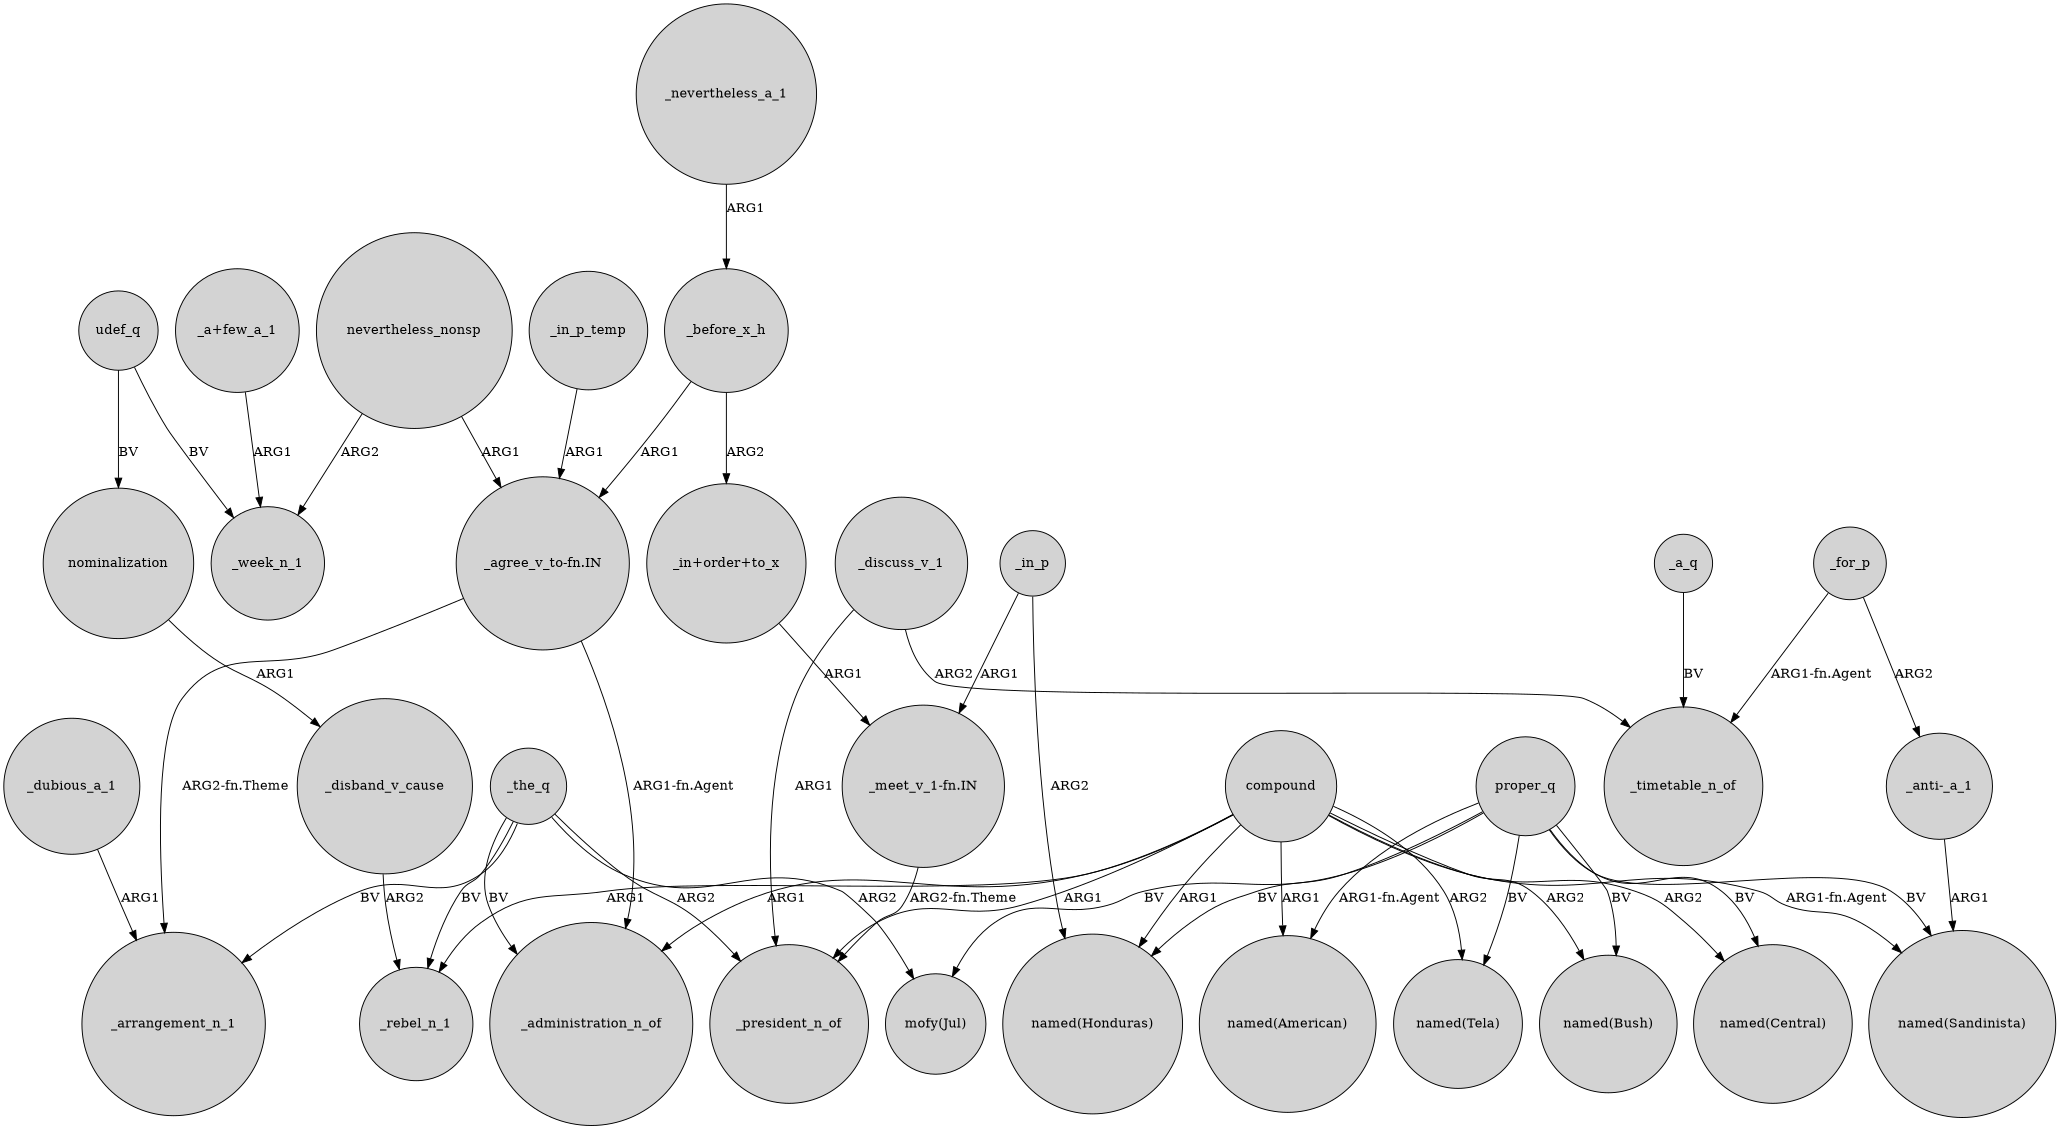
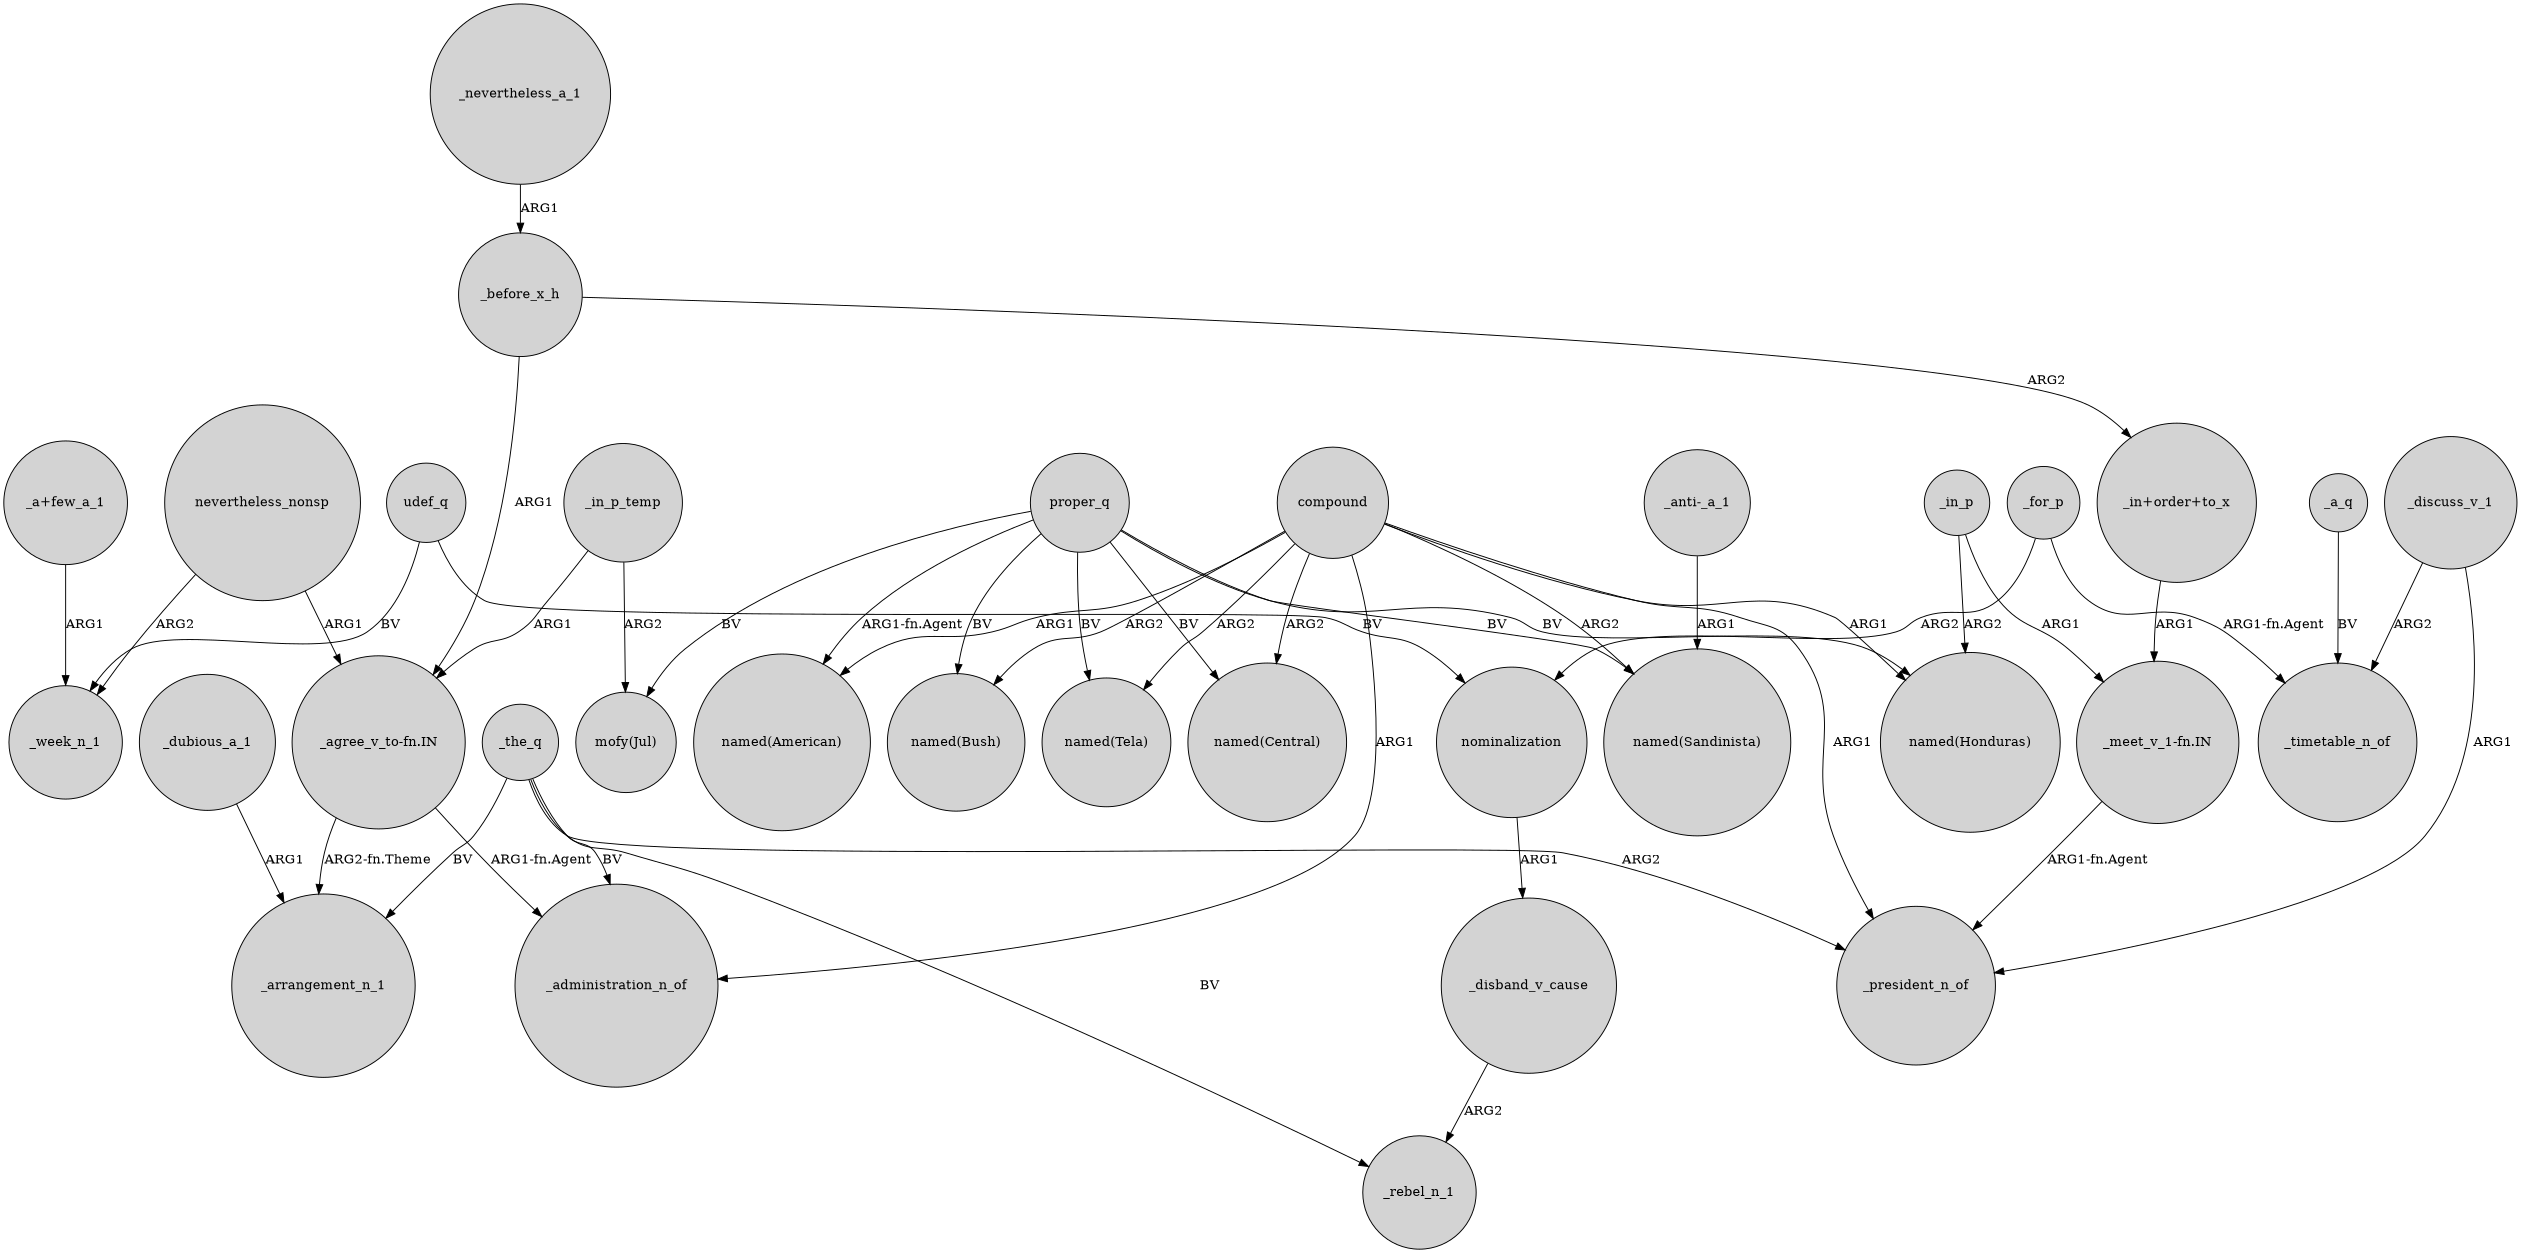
edge "_for_p" -> "_anti-_a_1": now "_for_p" -> "nominalization"
edge "_the_q" -> "mofy(Jul)": now "_in_p_temp" -> "mofy(Jul)"
edge "compound" -> "_rebel_n_1": removed, label "ARG1"
edge "_meet_v_1-fn.IN" -> "_president_n_of": label "ARG2-fn.Theme" -> "ARG1-fn.Agent"
edge "compound" -> "named(Sandinista)": label "ARG1-fn.Agent" -> "ARG2"
